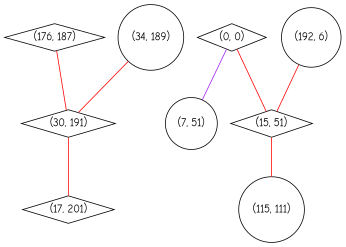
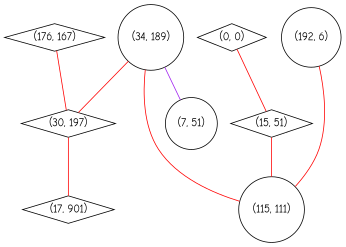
node "(176, 187)": label "(176, 187)" -> "(176, 167)"
edge "(0, 0)" -- "(7, 51)": now "(34, 189)" -- "(7, 51)"
edge "(192, 6)" -- "(15, 51)": now "(192, 6)" -- "(115, 111)"
node "(30, 191)": label "(30, 191)" -> "(30, 197)"
edge "(34, 189)" -- "(115, 111)": added
node "(17, 201)": label "(17, 201)" -> "(17, 901)"
